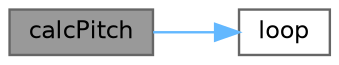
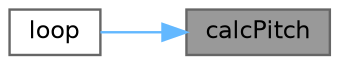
edge "calcPitch" -> "loop": reversed
